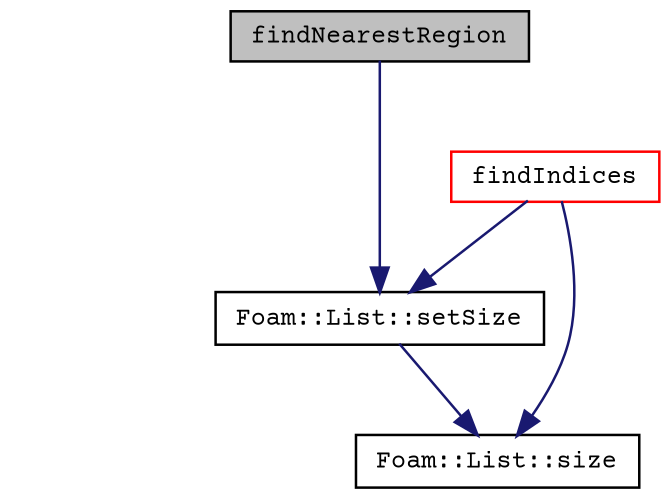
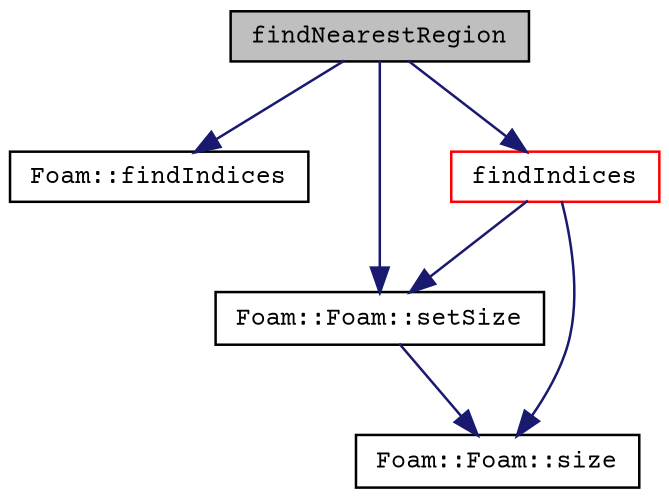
edge "findNearestRegion" -> "findIndices": added
node "Foam::findIndices": added
node "Foam::List::setSize": label "Foam::List::setSize" -> "Foam::Foam::setSize"
node "Foam::List::size": label "Foam::List::size" -> "Foam::Foam::size"
